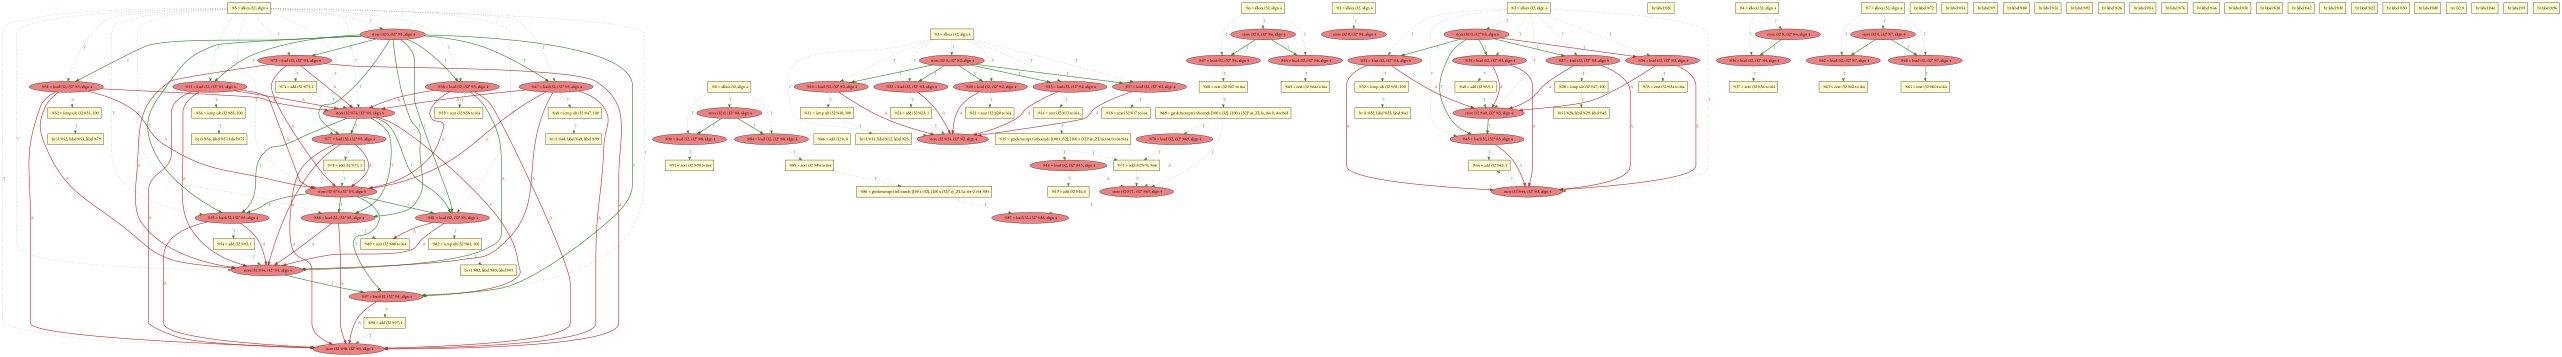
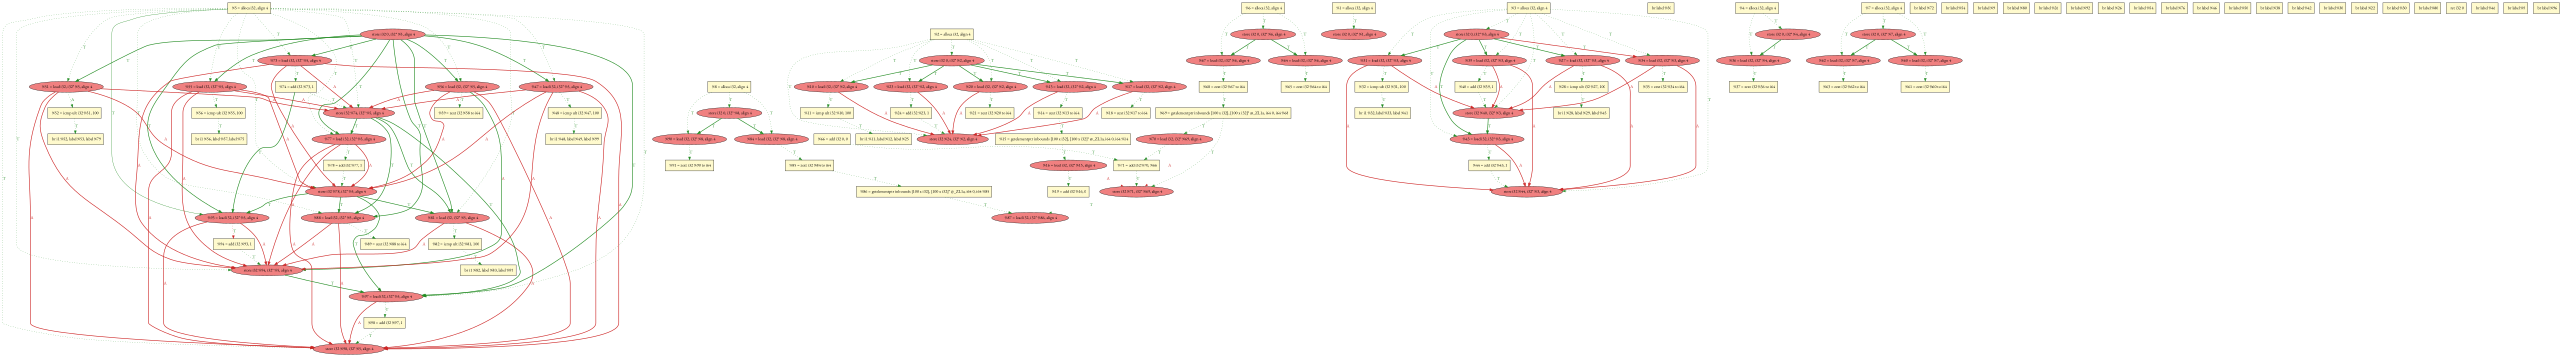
edge "%5 = alloca i32, align 4" -> "store i32 0, i32* %5, align 4": removed, label "T"
edge "%60 = load i32, i32* %7, align 4" -> "%61 = zext i32 %60 to i64": style solid -> dotted
edge "%5 = alloca i32, align 4" -> "%93 = load i32, i32* %5, align 4": style dotted -> solid
node "%58 = load i32, i32* %5, align 4": label "%58 = load i32, i32* %5, align 4" -> "%56 = load i32, i32* %5, align 4"
edge "store i32 %74, i32* %5, align 4" -> "%93 = load i32, i32* %5, align 4": now "%74 = add i32 %73, 1" -> "%93 = load i32, i32* %5, align 4"
edge "store i32 %44, i32* %3, align 4" -> "%44 = add i32 %43, 1": reversed
edge "store i32 %74, i32* %5, align 4" -> "%97 = load i32, i32* %5, align 4": color firebrick3 -> forestgreen
edge "%81 = load i32, i32* %5, align 4" -> "%89 = zext i32 %88 to i64": now "%81 = load i32, i32* %5, align 4" -> "store i32 %98, i32* %5, align 4"
edge "%93 = load i32, i32* %5, align 4" -> "%94 = add i32 %93, 1": color forestgreen -> firebrick3
